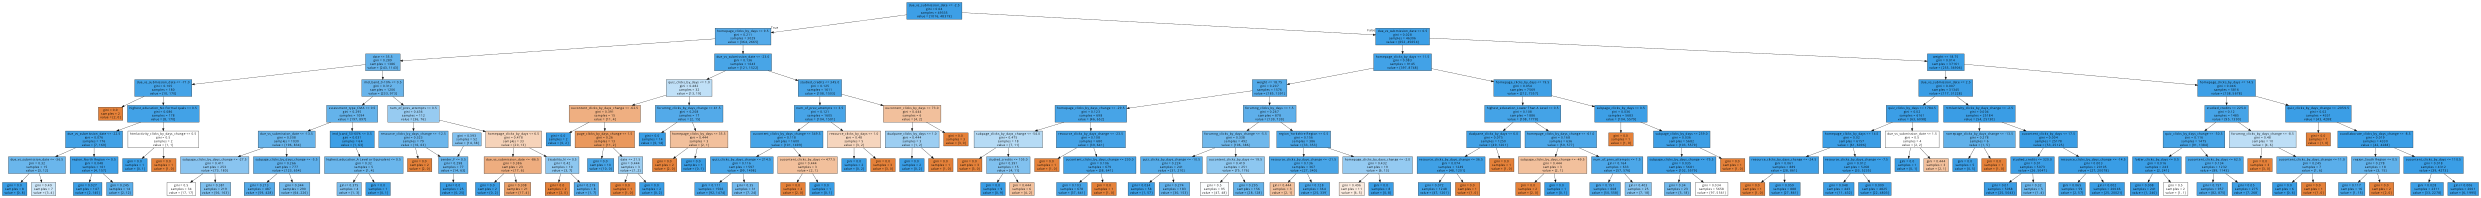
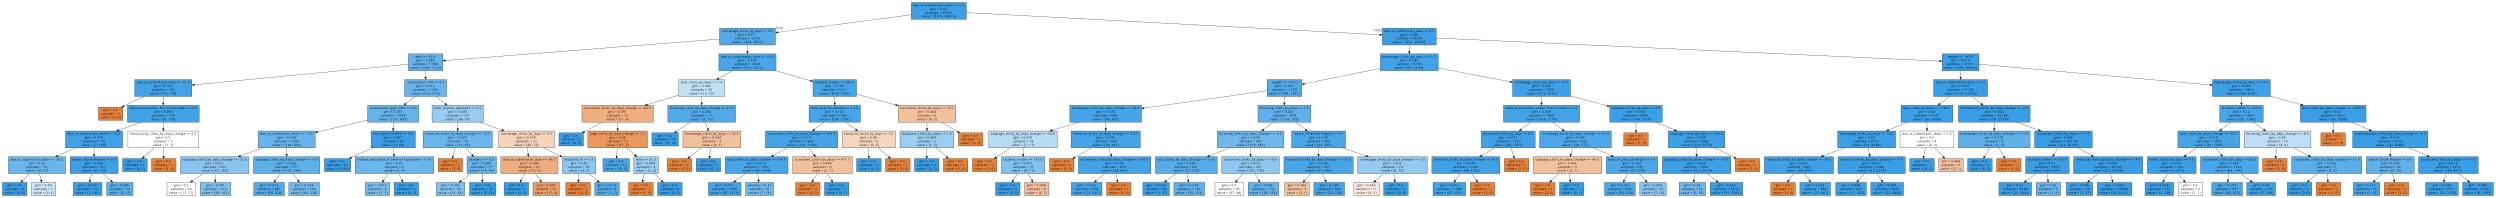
edge "gini = 0.393 samples = 52 value = [14, 38]" -> "gender_F <= 0.5 gini = 0.298 samples = 77 value = [14, 63]": reversed
node "gini = 0.0 samples = 59 value = [0, 59]": added
node "gini = 0.35 samples = 31 value = [7, 24]": label "gini = 0.35 samples = 31 value = [7, 24]" -> "samples = 0.35 samples = 31 value = [7, 24]"
node "gini = 0.034 samples = 5658 value = [97, 5561]": fillcolor #e5813900 -> #399de5fb
